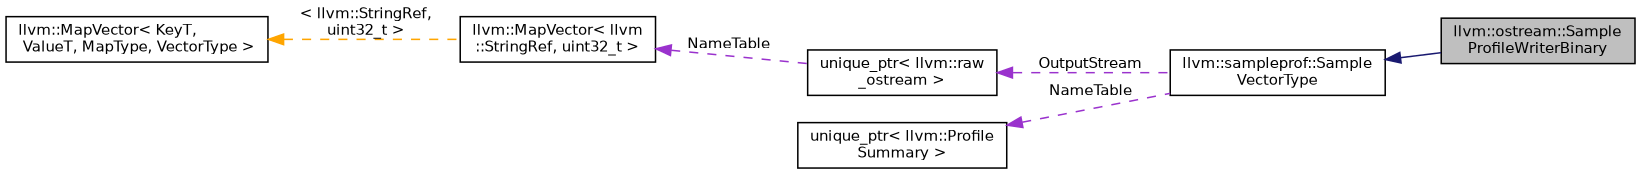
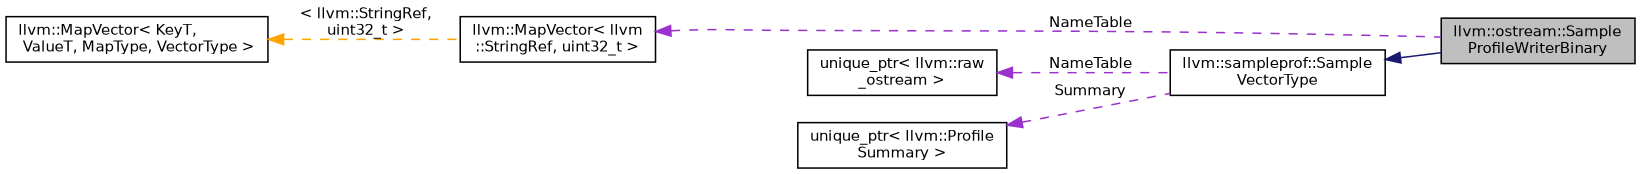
edge "unique_ptr< llvm::raw _ostream >" -> "llvm::MapVector< llvm ::StringRef, uint32_t >": now "llvm::ostream::Sample ProfileWriterBinary" -> "llvm::MapVector< llvm ::StringRef, uint32_t >"
edge "llvm::sampleprof::Sample VectorType" -> "unique_ptr< llvm::raw _ostream >": label " OutputStream" -> " NameTable"
edge "llvm::sampleprof::Sample VectorType" -> "unique_ptr< llvm::Profile Summary >": label " NameTable" -> " Summary"
